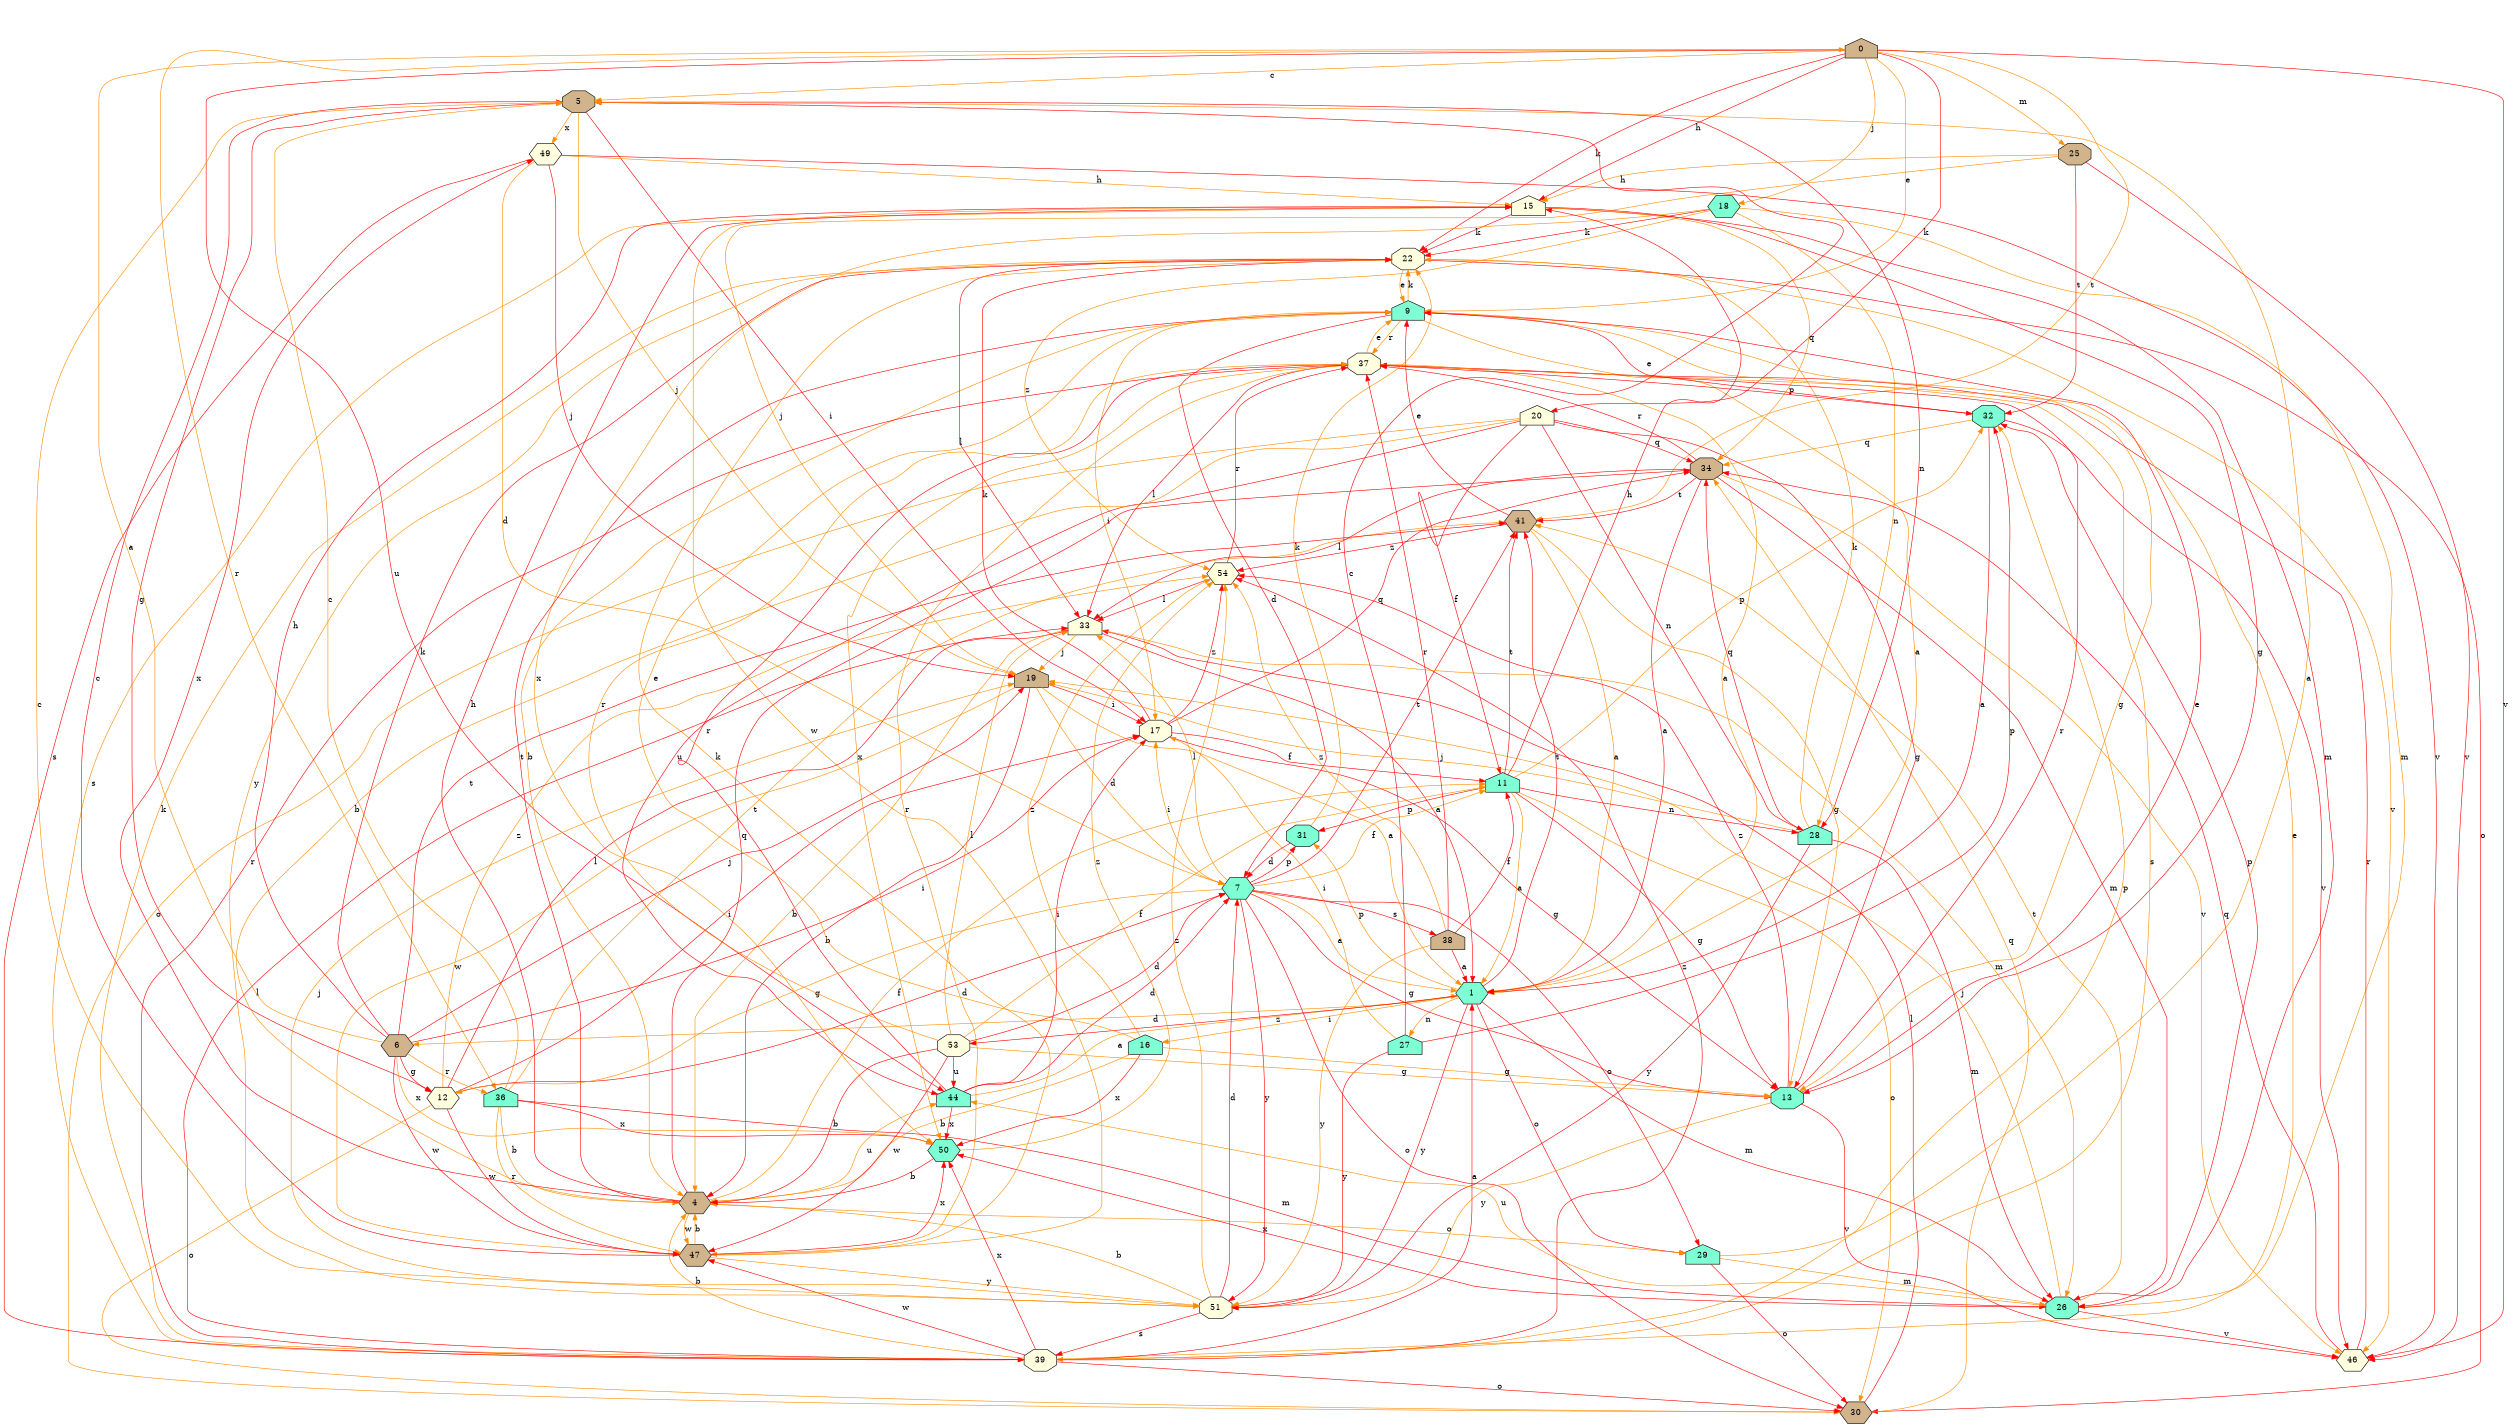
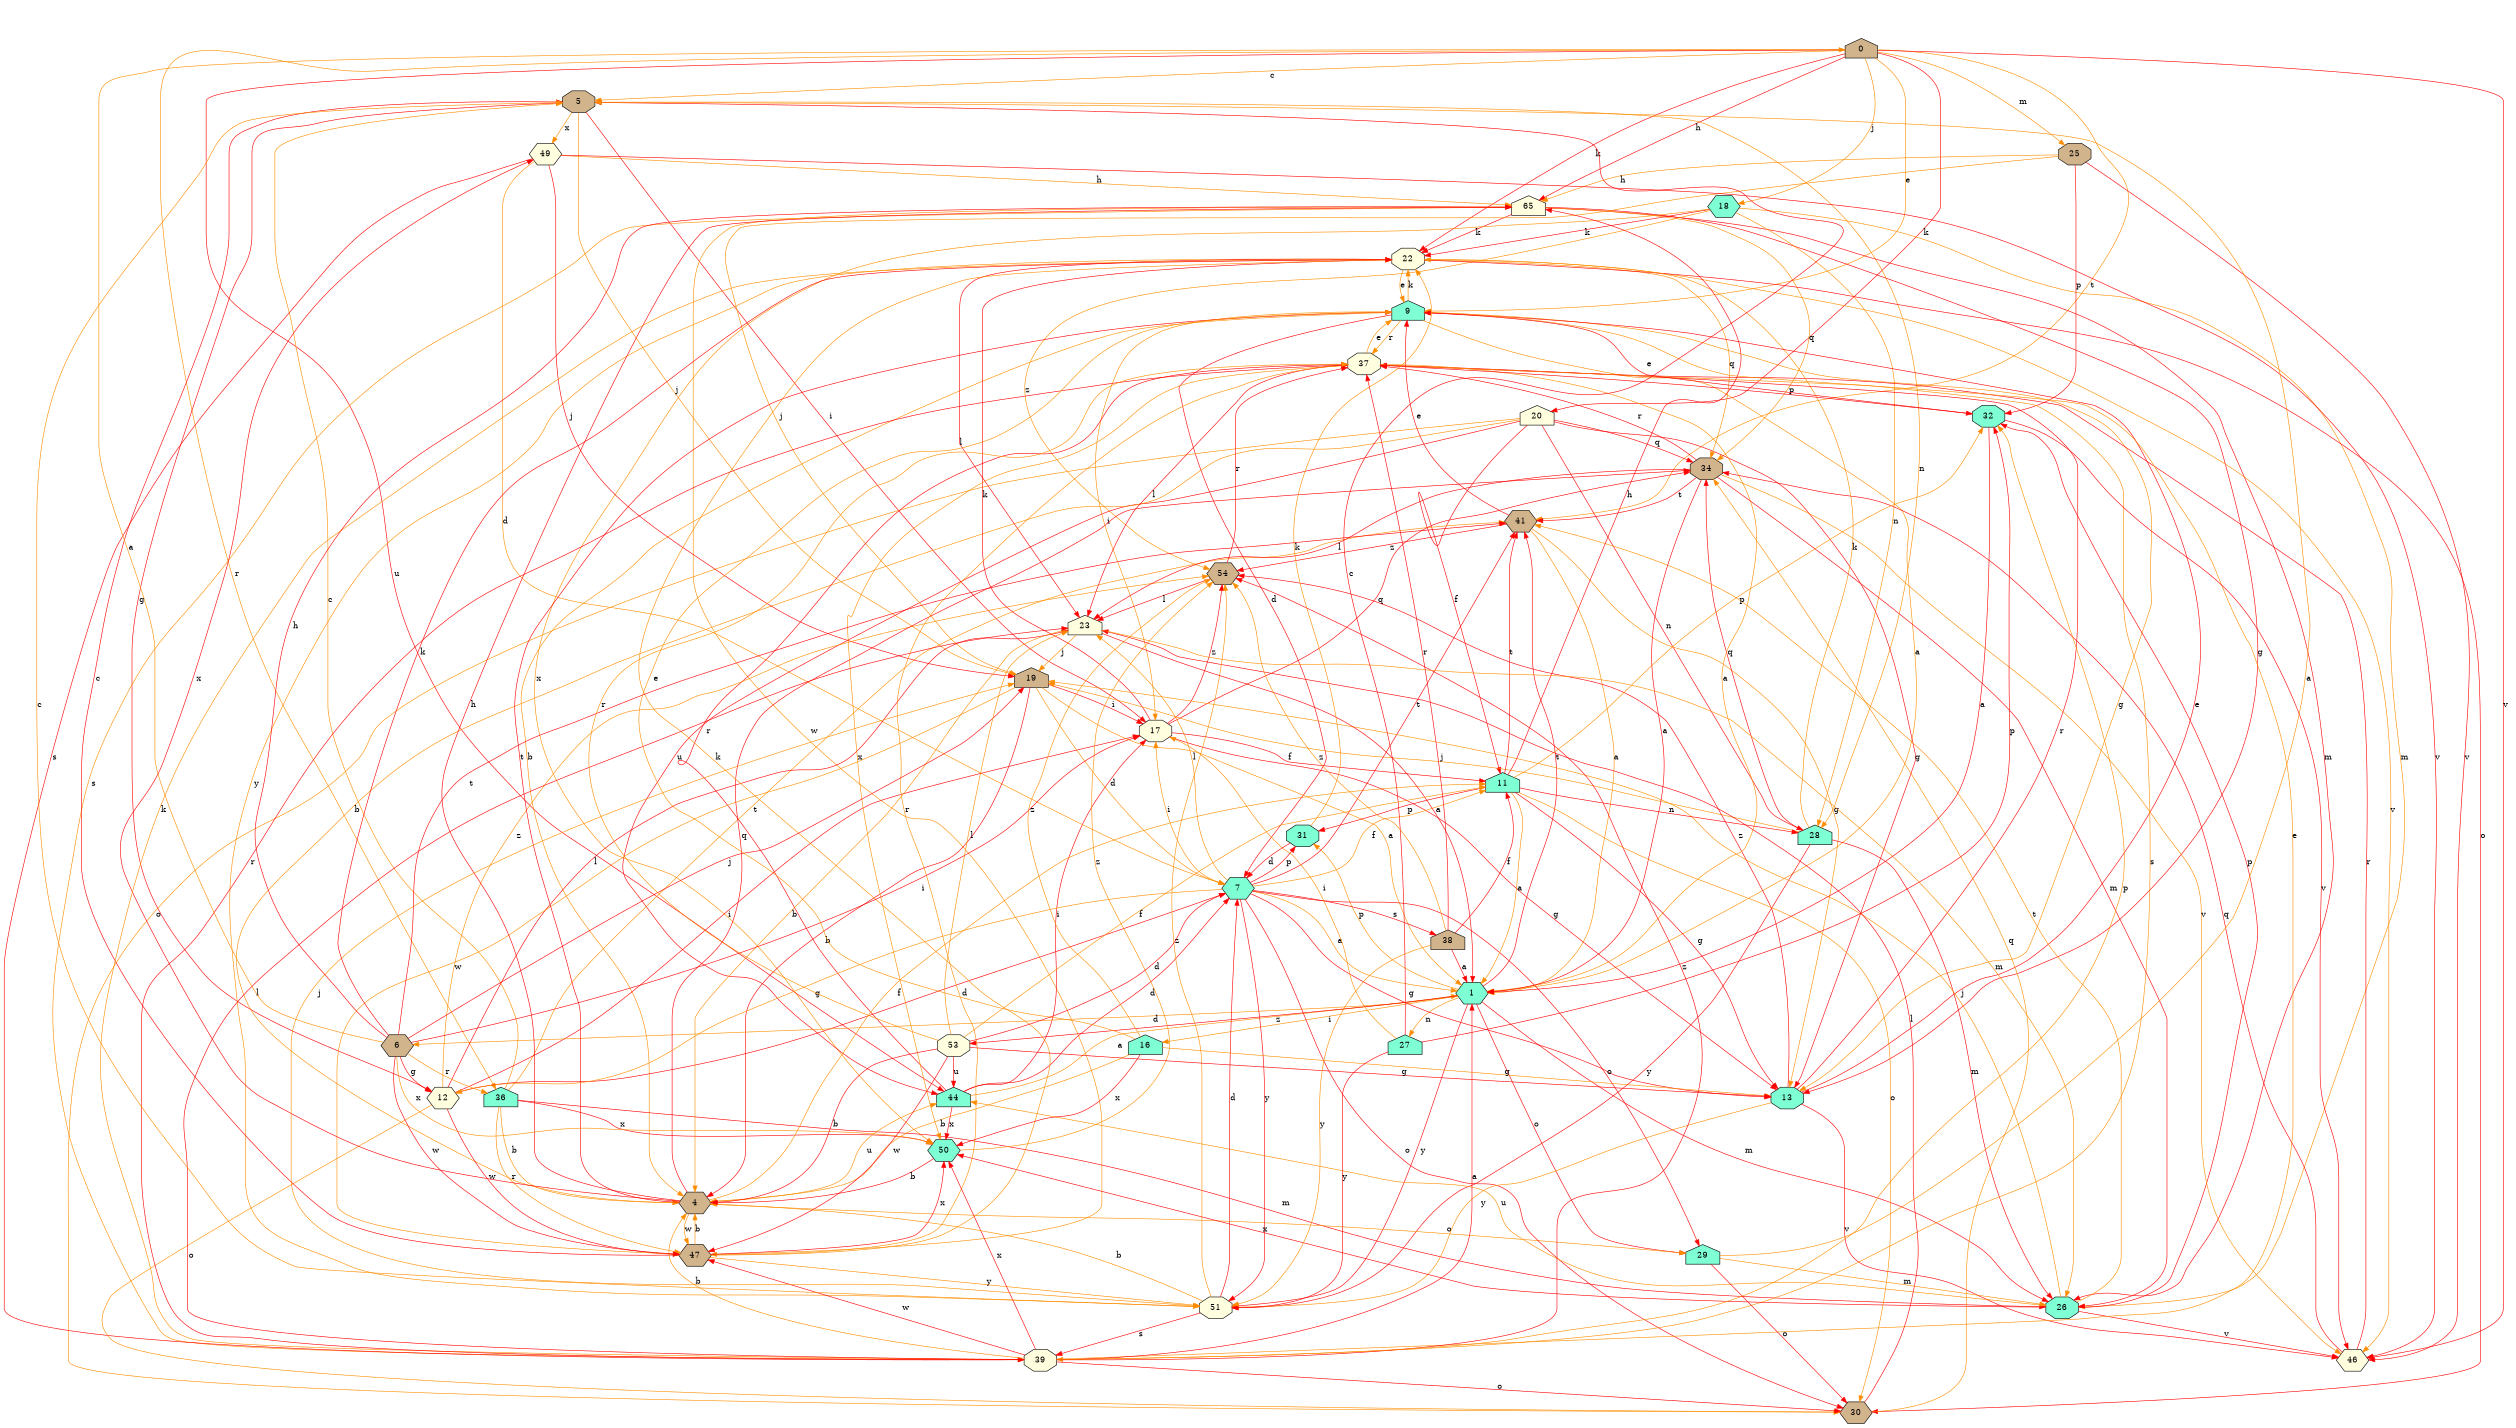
edge "5" -> "28": color red -> darkorange
node "15": label "15" -> "65"
edge "25" -> "32": label "t" -> "p"
edge "32" -> "34": now "22" -> "34"
node "54": fillcolor lightyellow -> tan
node "33": label "33" -> "23"
edge "53" -> "13": color darkorange -> red
